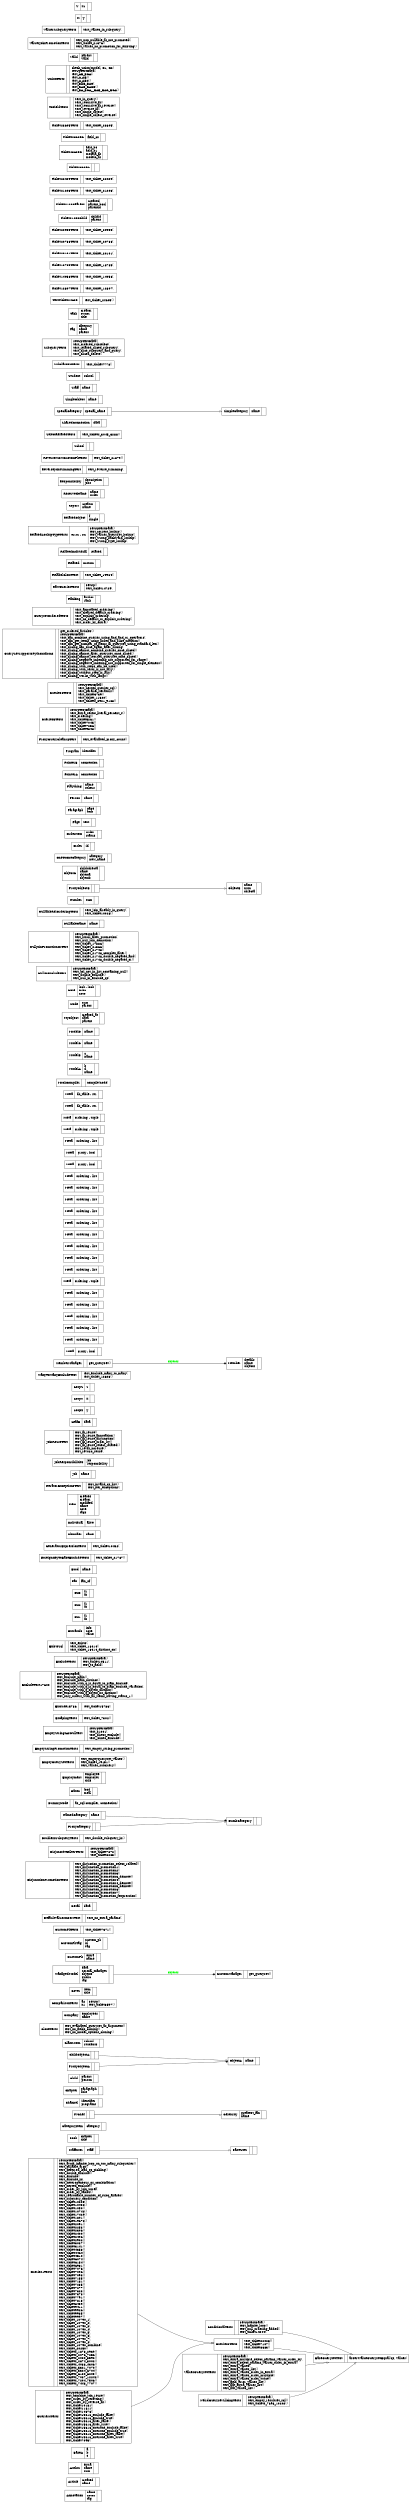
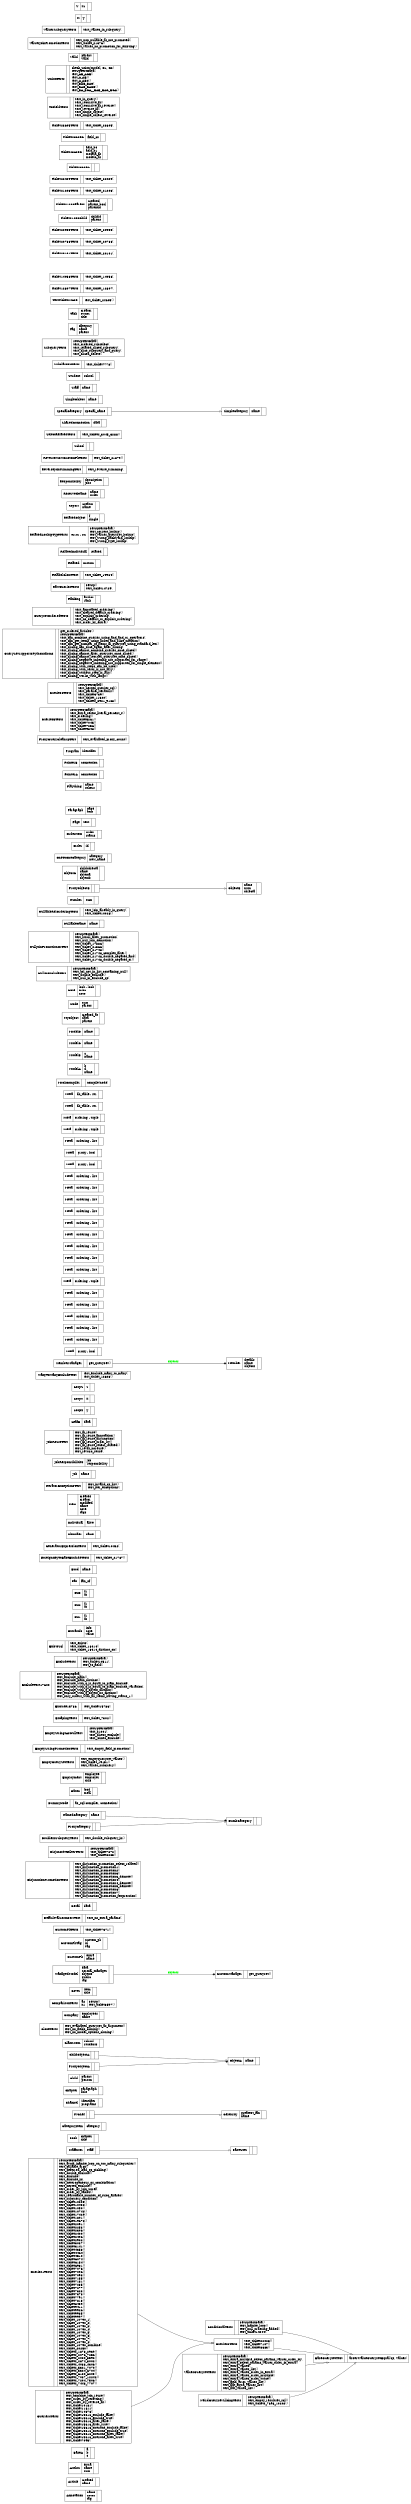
node "UnionTests": text "test_AB_BCA()" -> "test_AB_ACB()"
node "Ticket18785Tests": removed
node "Person": removed
node "EmptyStringPromotionTests": text "test_empty_string_promotion()" -> "test_empty_field_promotion()"
